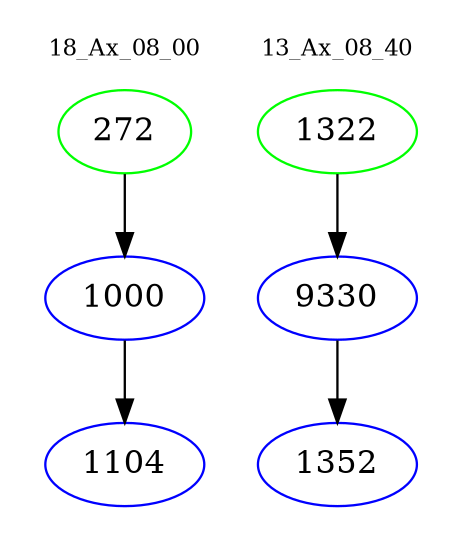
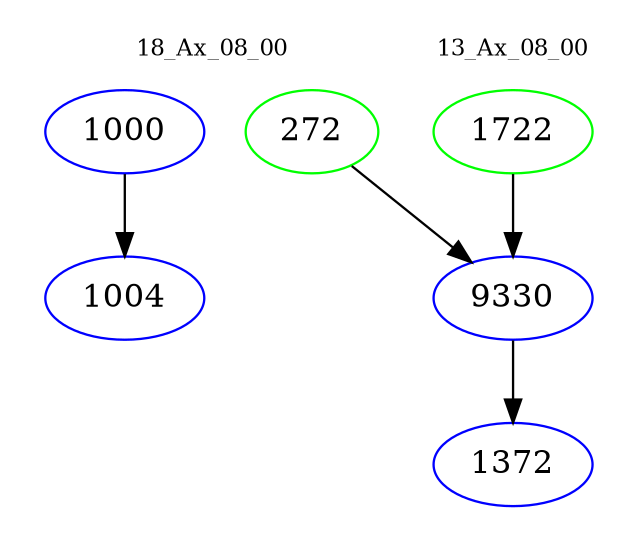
cluster "13_Ax_08_40": label "13_Ax_08_40" -> "13_Ax_08_00"
node "1322": label "1322" -> "1722"
edge "272" -> "1000": now "272" -> "9330"
node "1104": label "1104" -> "1004"
node "1352": label "1352" -> "1372"
